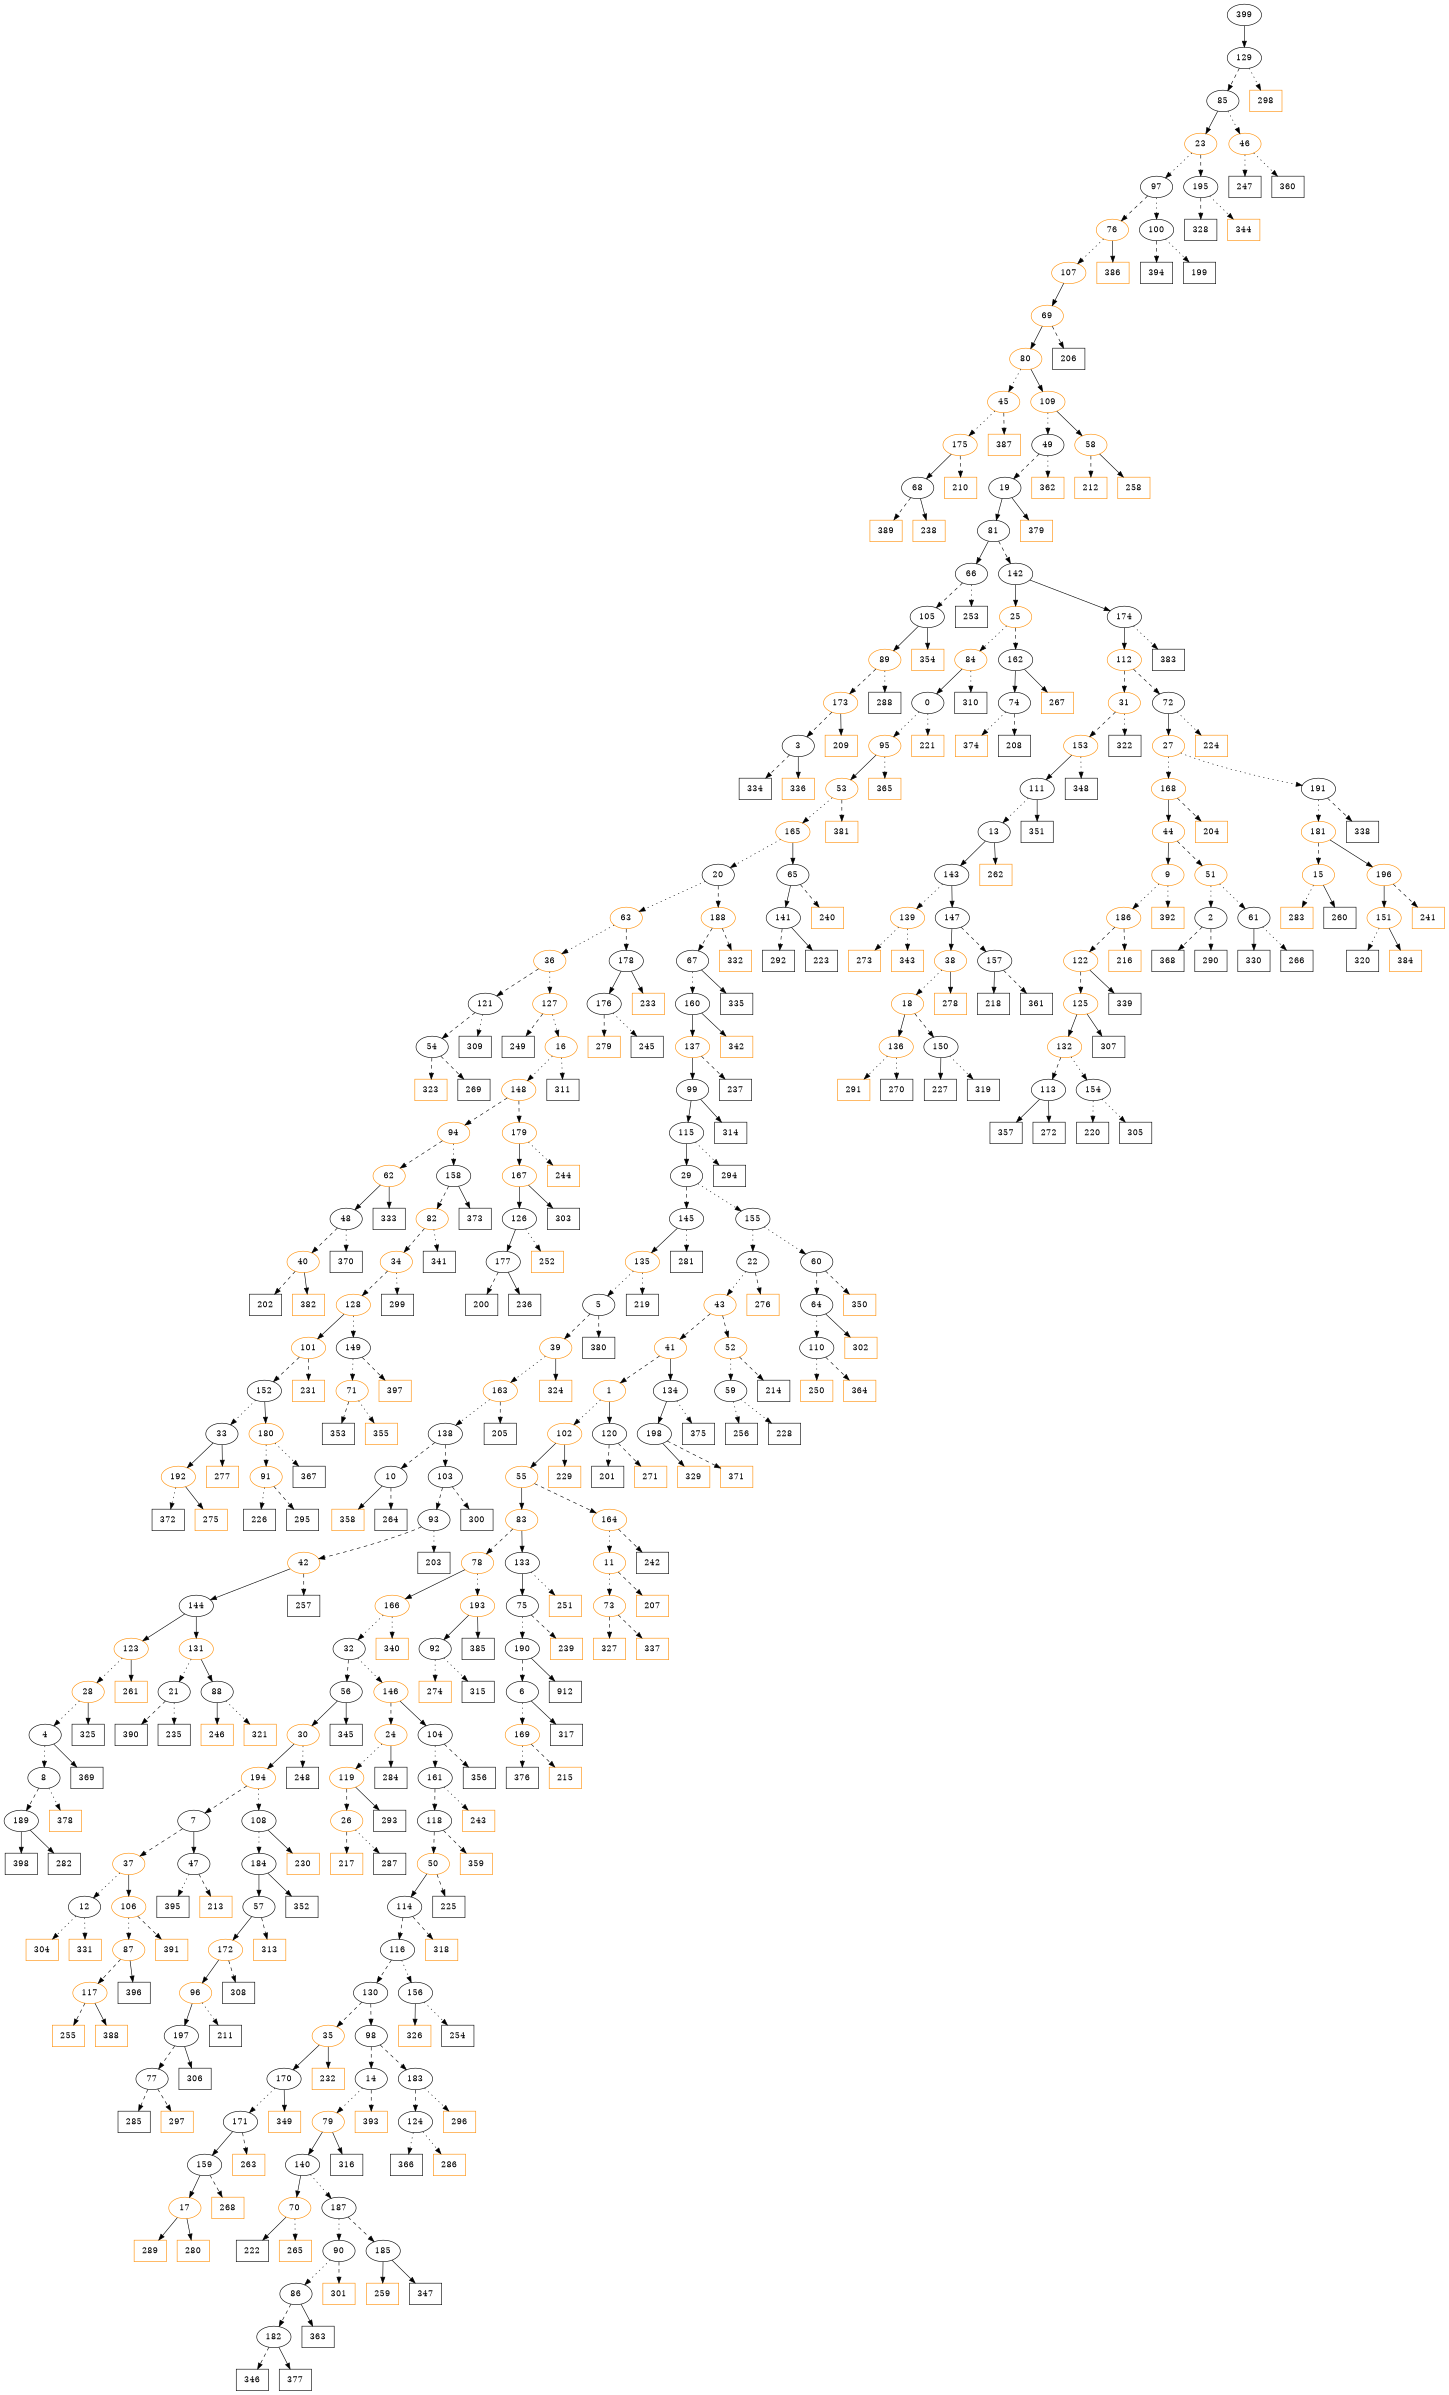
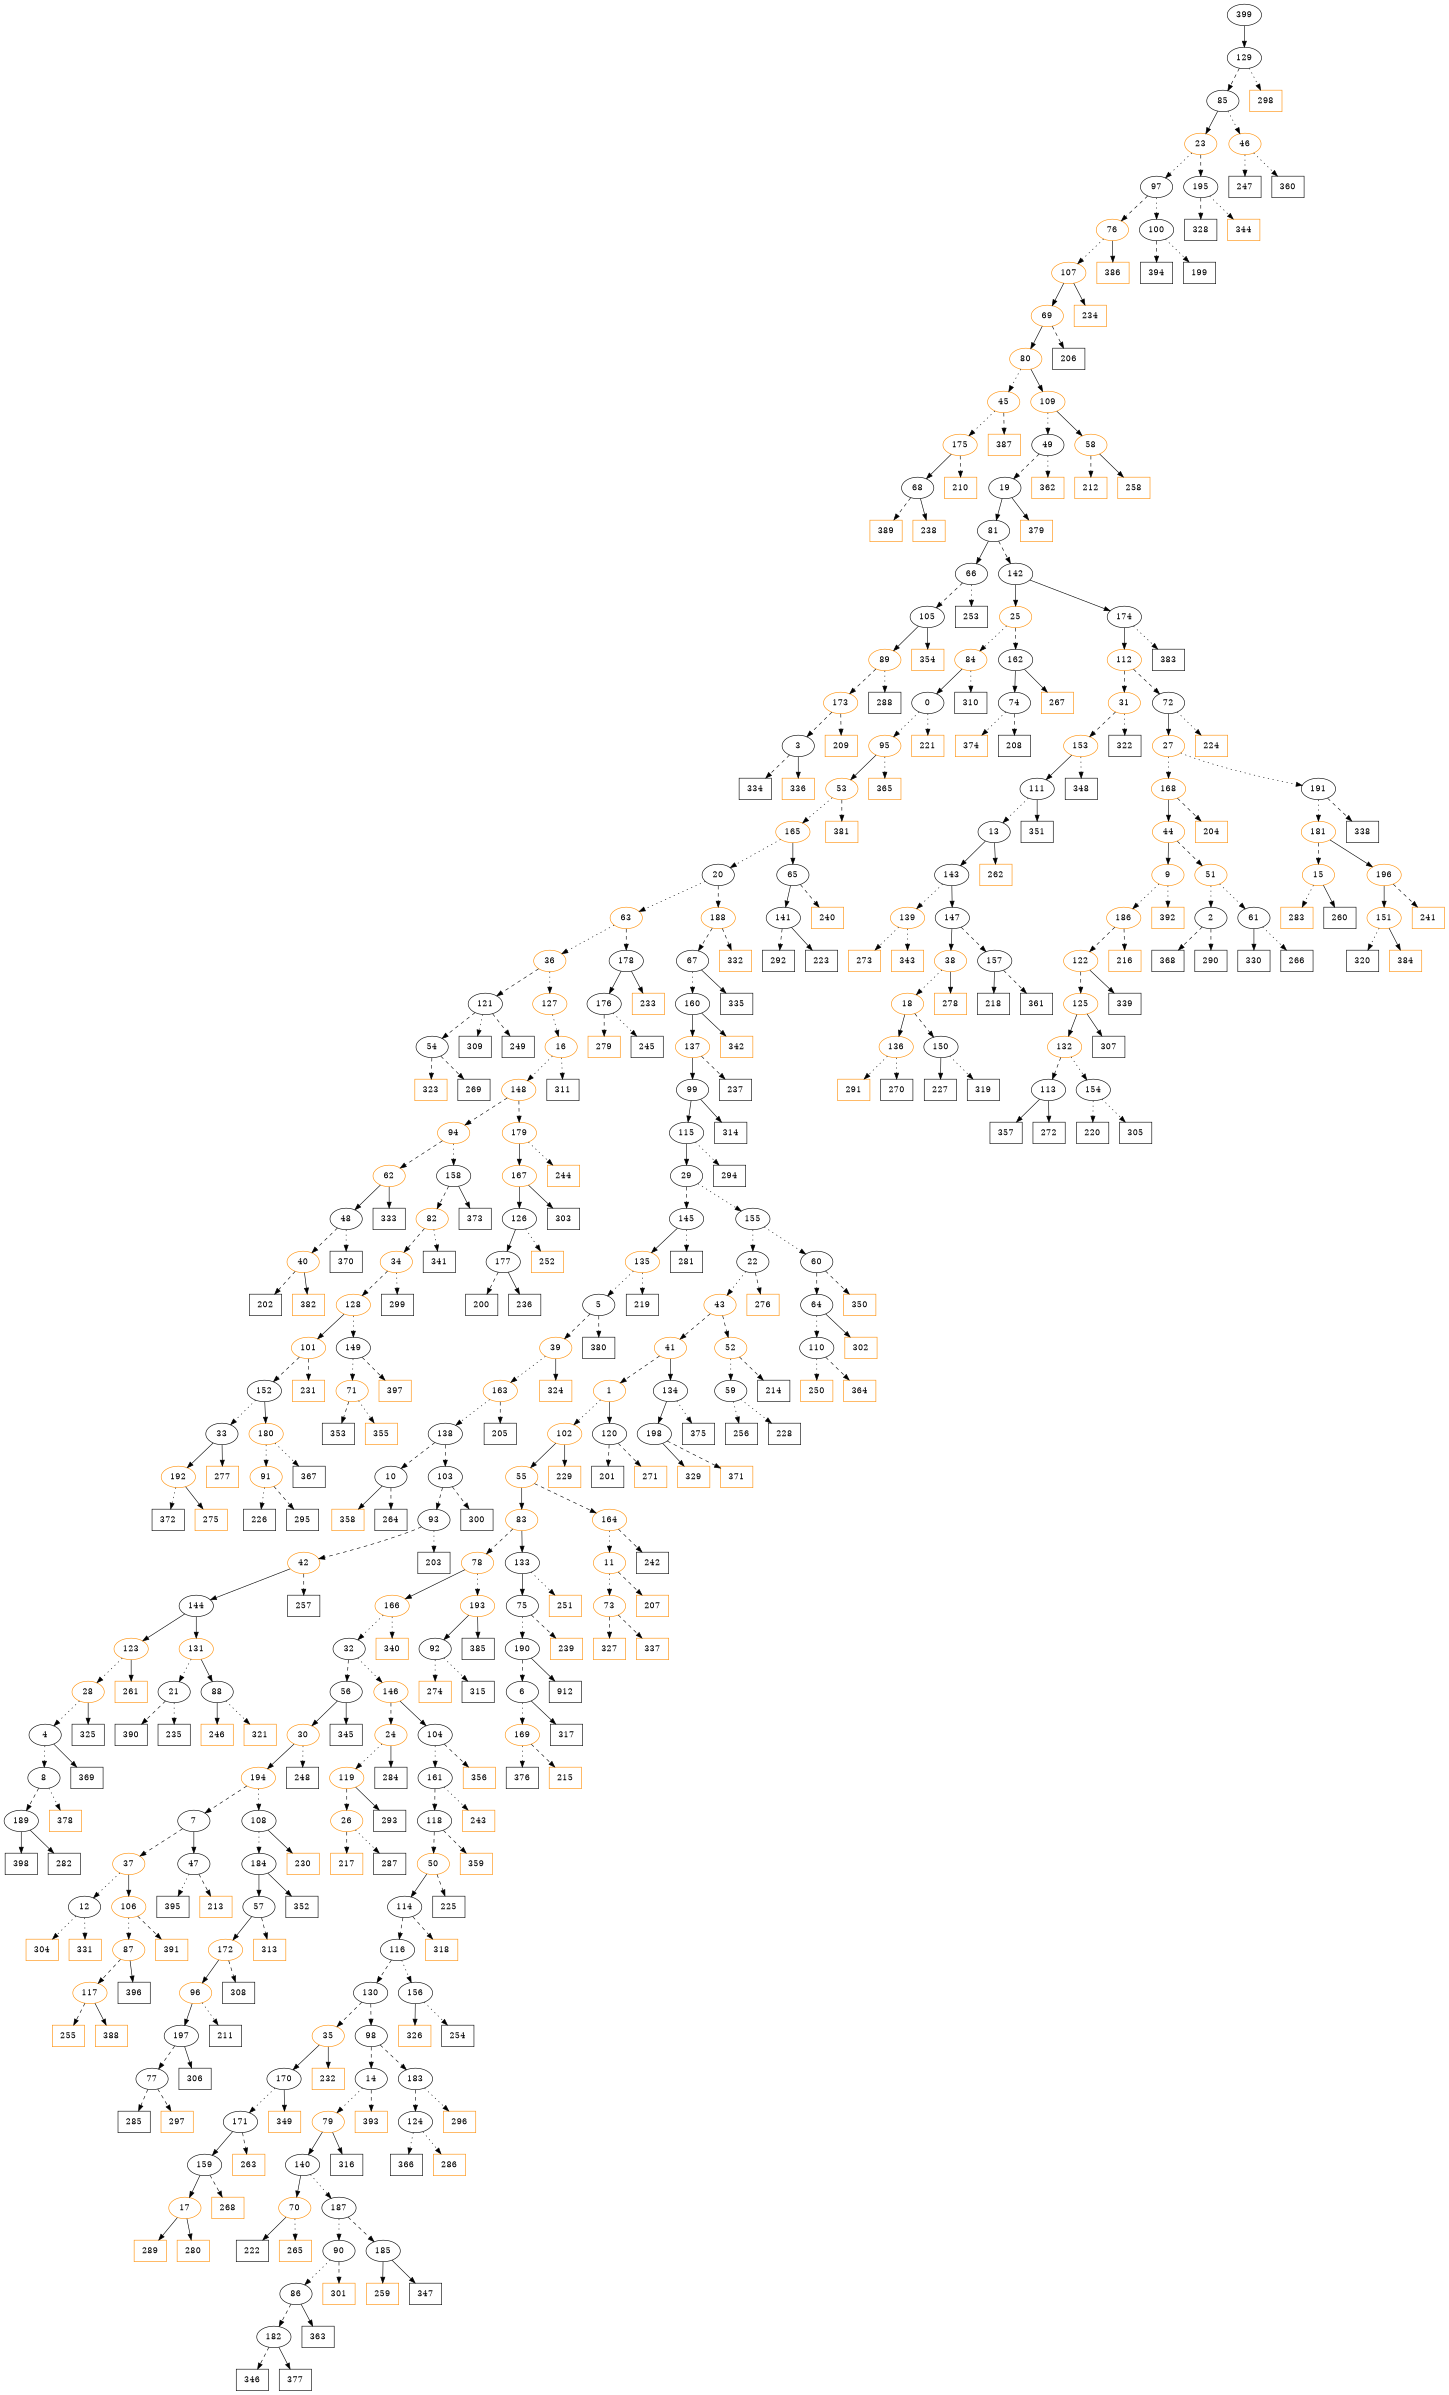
node "234": added
edge "173" -> "209": style solid -> dashed
edge "127" -> "249": now "121" -> "249"
node "356": color black -> darkorange
